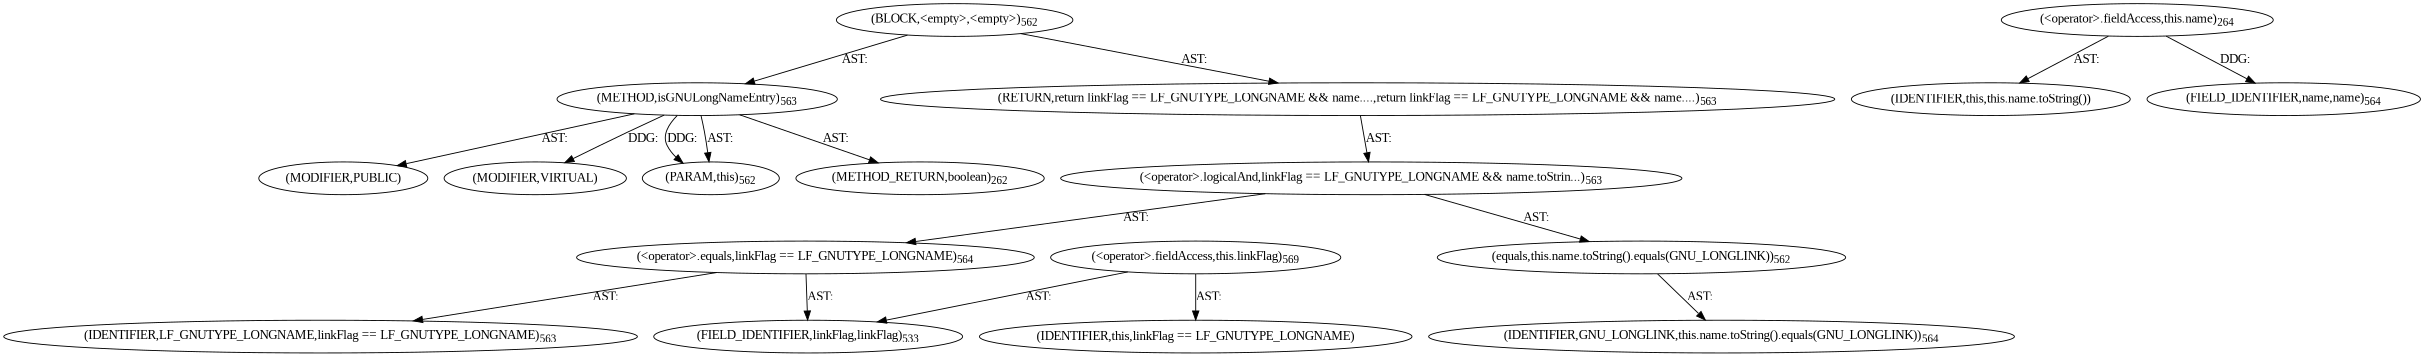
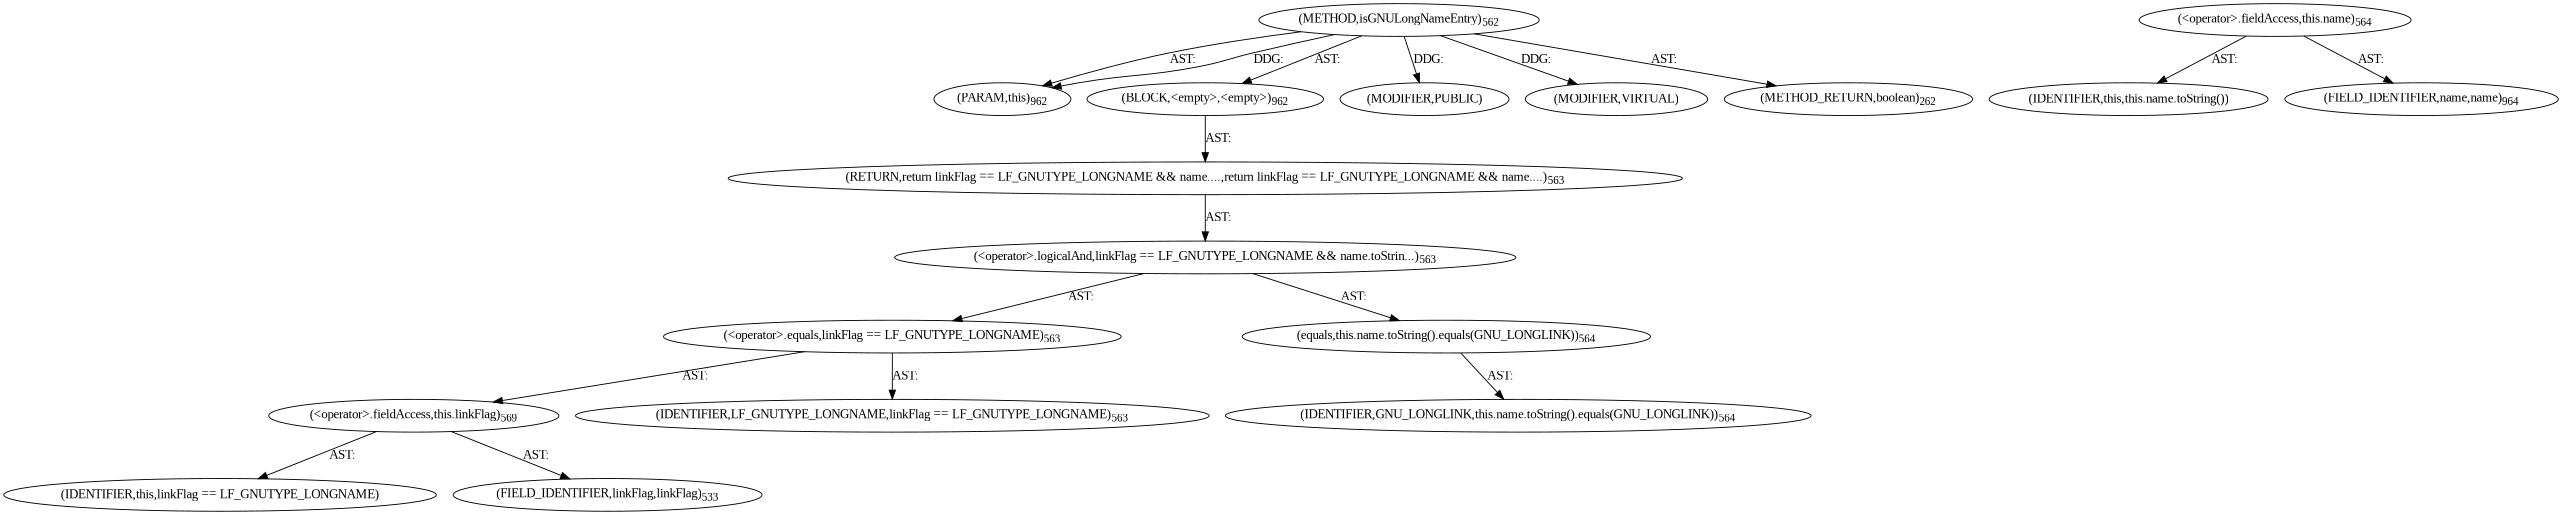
node "(BLOCK,<empty>,<empty>)": text "562" -> "962"
node "(<operator>.fieldAccess,this.name)": text "264" -> "564"
edge "(BLOCK,<empty>,<empty>)" -> "(METHOD,isGNULongNameEntry)": reversed
edge "(<operator>.fieldAccess,this.name)" -> "(FIELD_IDENTIFIER,name,name)": label "DDG: " -> "AST: "
node "(METHOD,isGNULongNameEntry)": text "563" -> "562"
node "(FIELD_IDENTIFIER,name,name)": text "564" -> "964"
edge "(METHOD,isGNULongNameEntry)" -> "(MODIFIER,PUBLIC)": label "AST: " -> "DDG: "
node "(PARAM,this)": text "562" -> "962"
node "(<operator>.equals,linkFlag == LF_GNUTYPE_LONGNAME)": text "564" -> "563"
node "(equals,this.name.toString().equals(GNU_LONGLINK))": text "562" -> "564"
edge "(<operator>.equals,linkFlag == LF_GNUTYPE_LONGNAME)" -> "(FIELD_IDENTIFIER,linkFlag,linkFlag)": now "(<operator>.equals,linkFlag == LF_GNUTYPE_LONGNAME)" -> "(<operator>.fieldAccess,this.linkFlag)"
